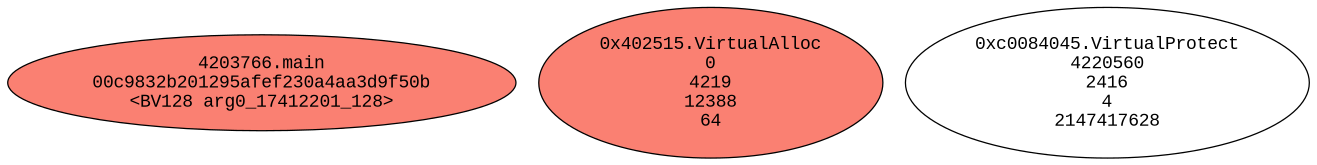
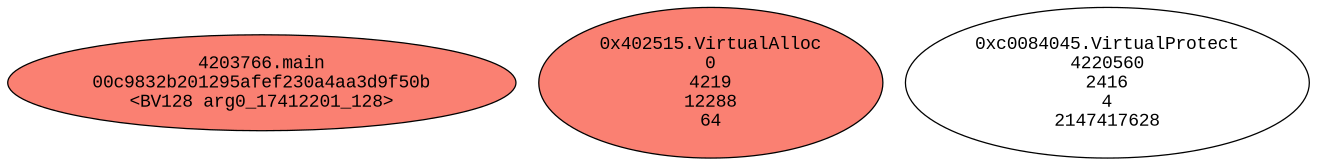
node "0x402515.VirtualAlloc 0 4219 12388 64": label "0x402515.VirtualAlloc 0 4219 12388 64" -> "0x402515.VirtualAlloc 0 4219 12288 64"
